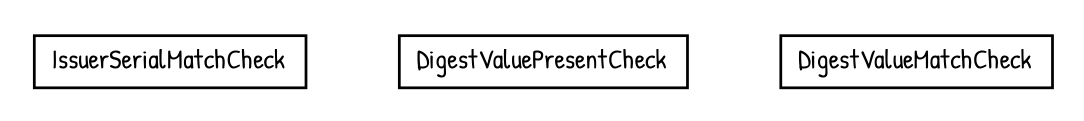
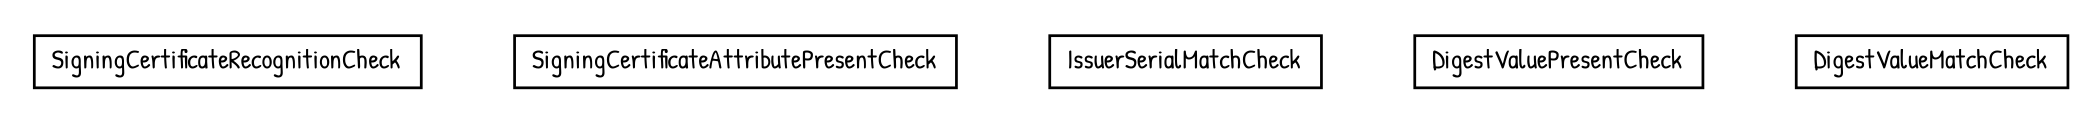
node "SigningCertificateRecognitionCheck": added
node "SigningCertificateAttributePresentCheck": added
